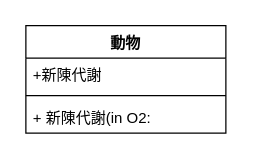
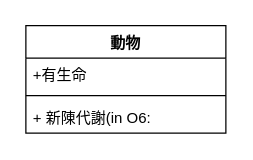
node "+新陳代謝": label "+新陳代謝" -> "+有生命"
node "+ 新陳代謝(in O2:": label "+ 新陳代謝(in O2:" -> "+ 新陳代謝(in O6:"
